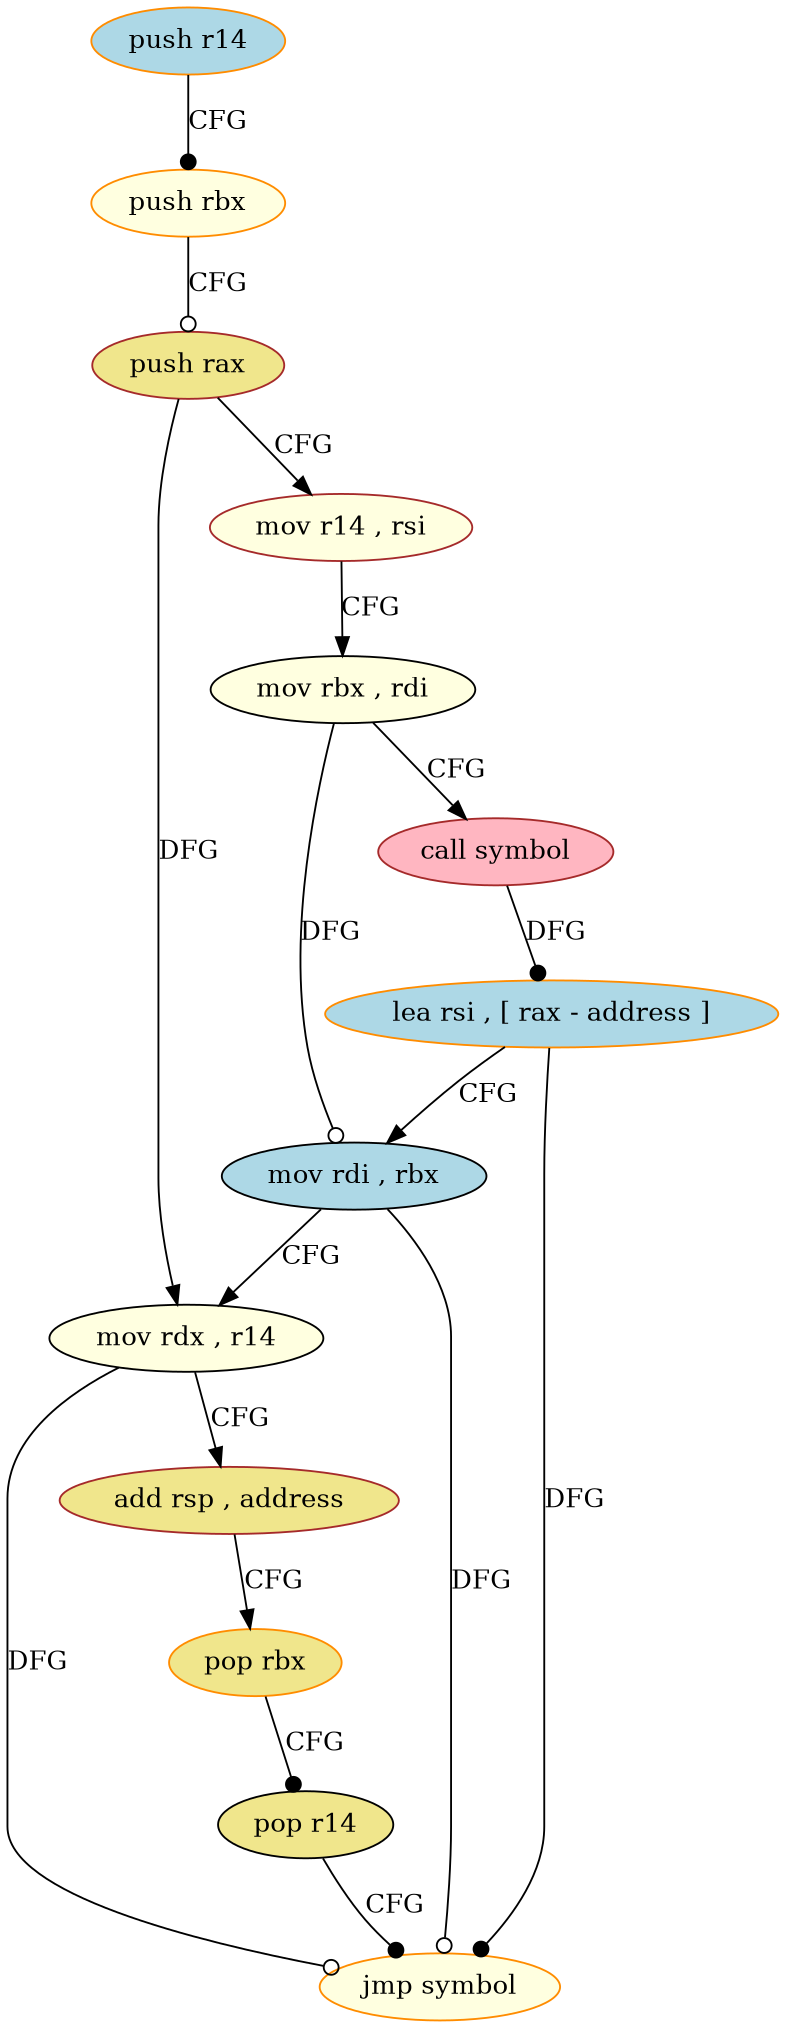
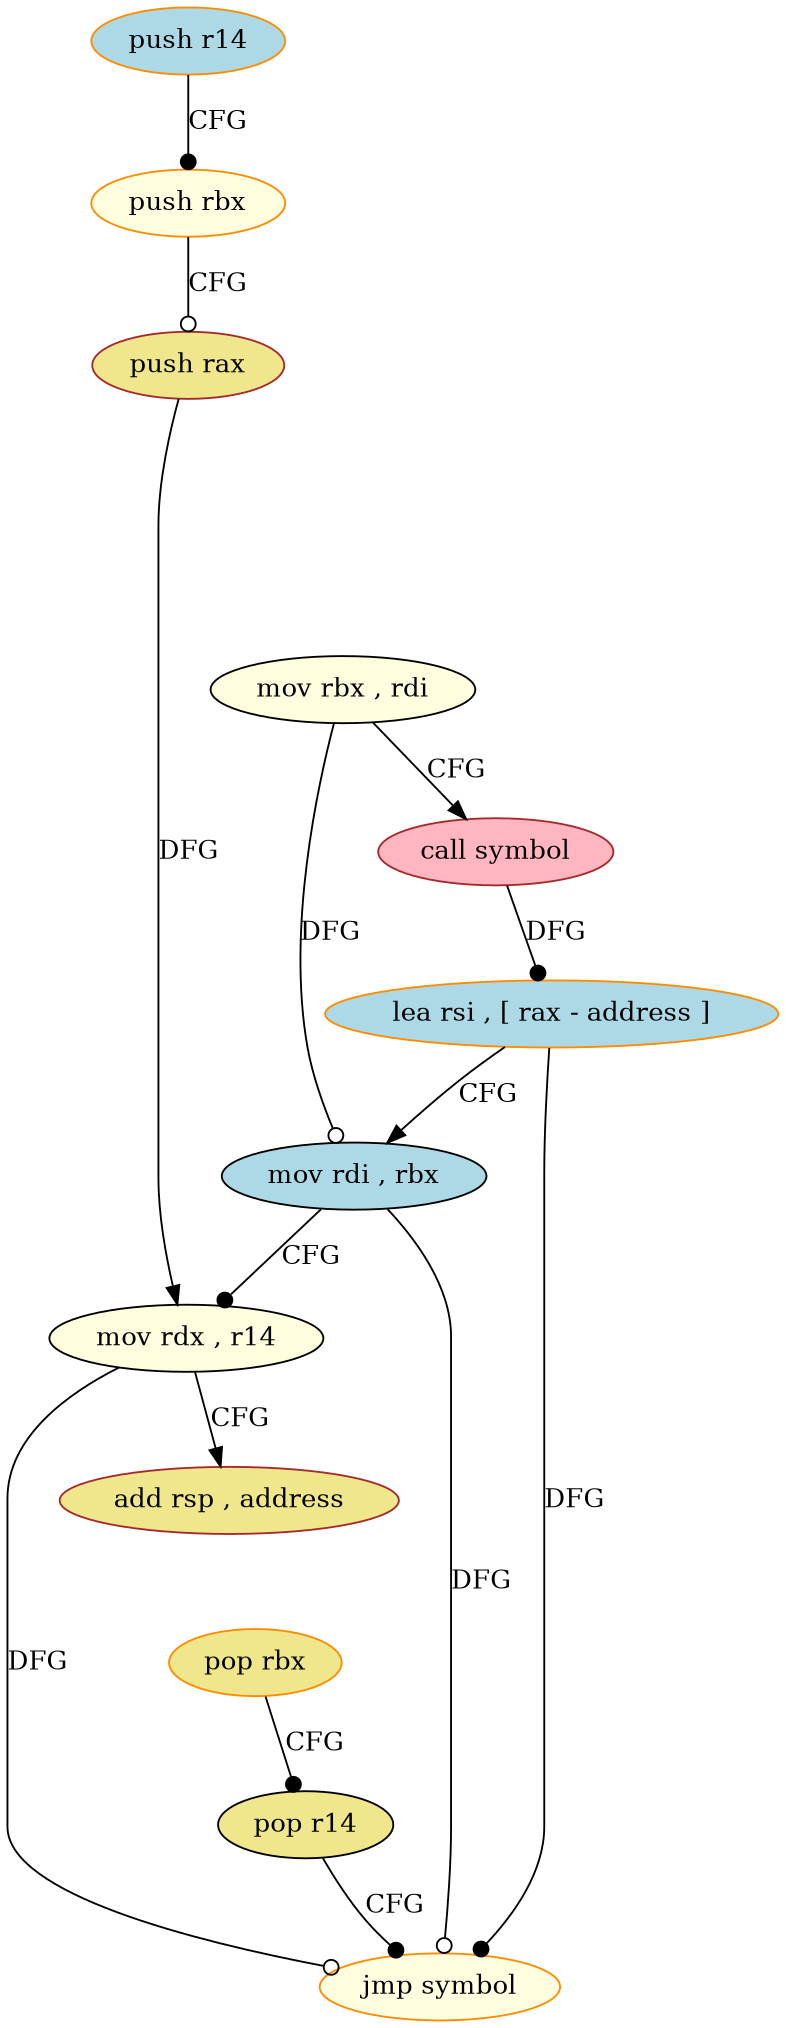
node "mov r14 , rsi": removed
edge "mov rdi , rbx" -> "mov rdx , r14": arrowhead normal -> dot
edge "add rsp , address" -> "pop rbx": removed, label "CFG"
